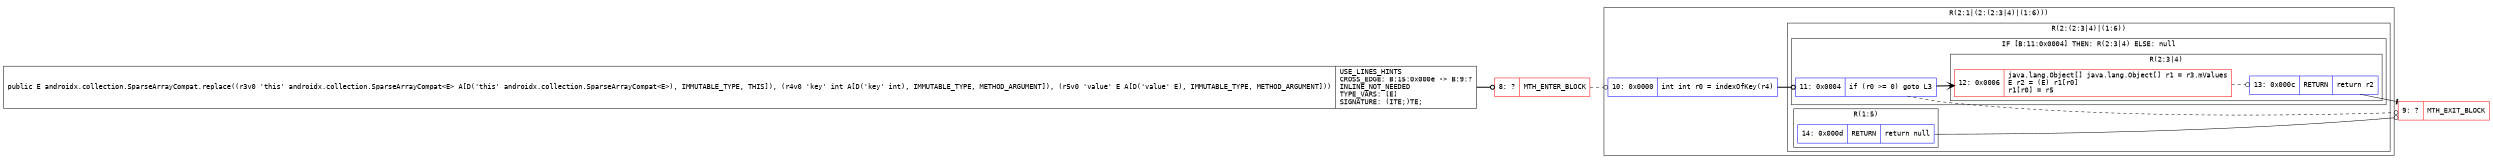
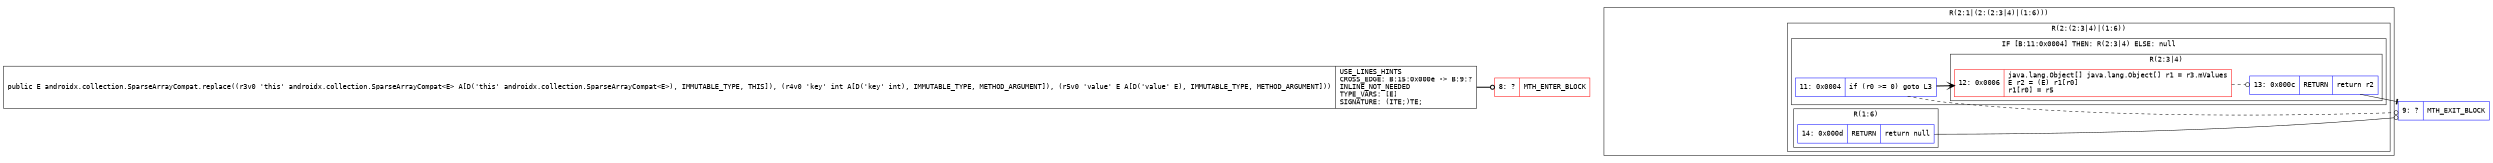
node "10: 0x0000": removed
node "9: ?": color red -> blue
cluster "R(1:5)": label "R(1:5)" -> "R(1:6)"
